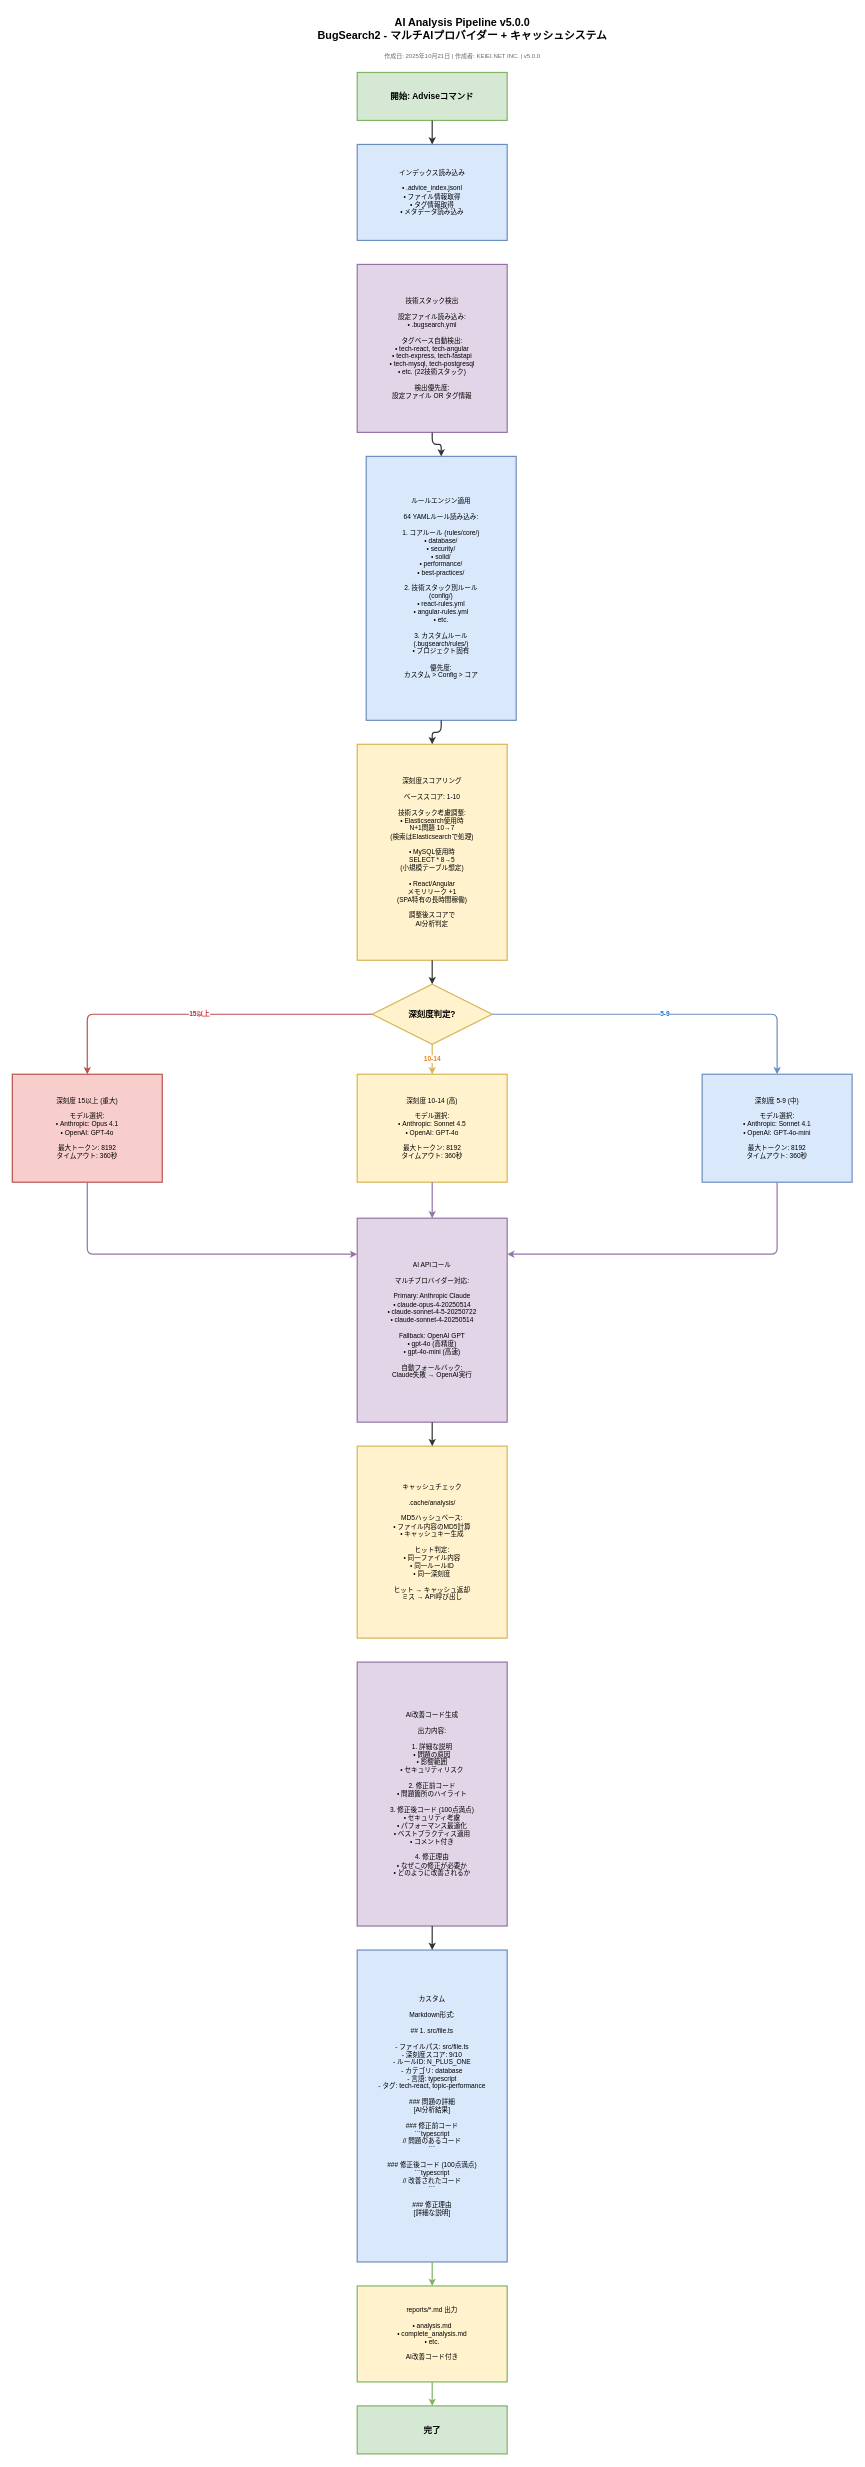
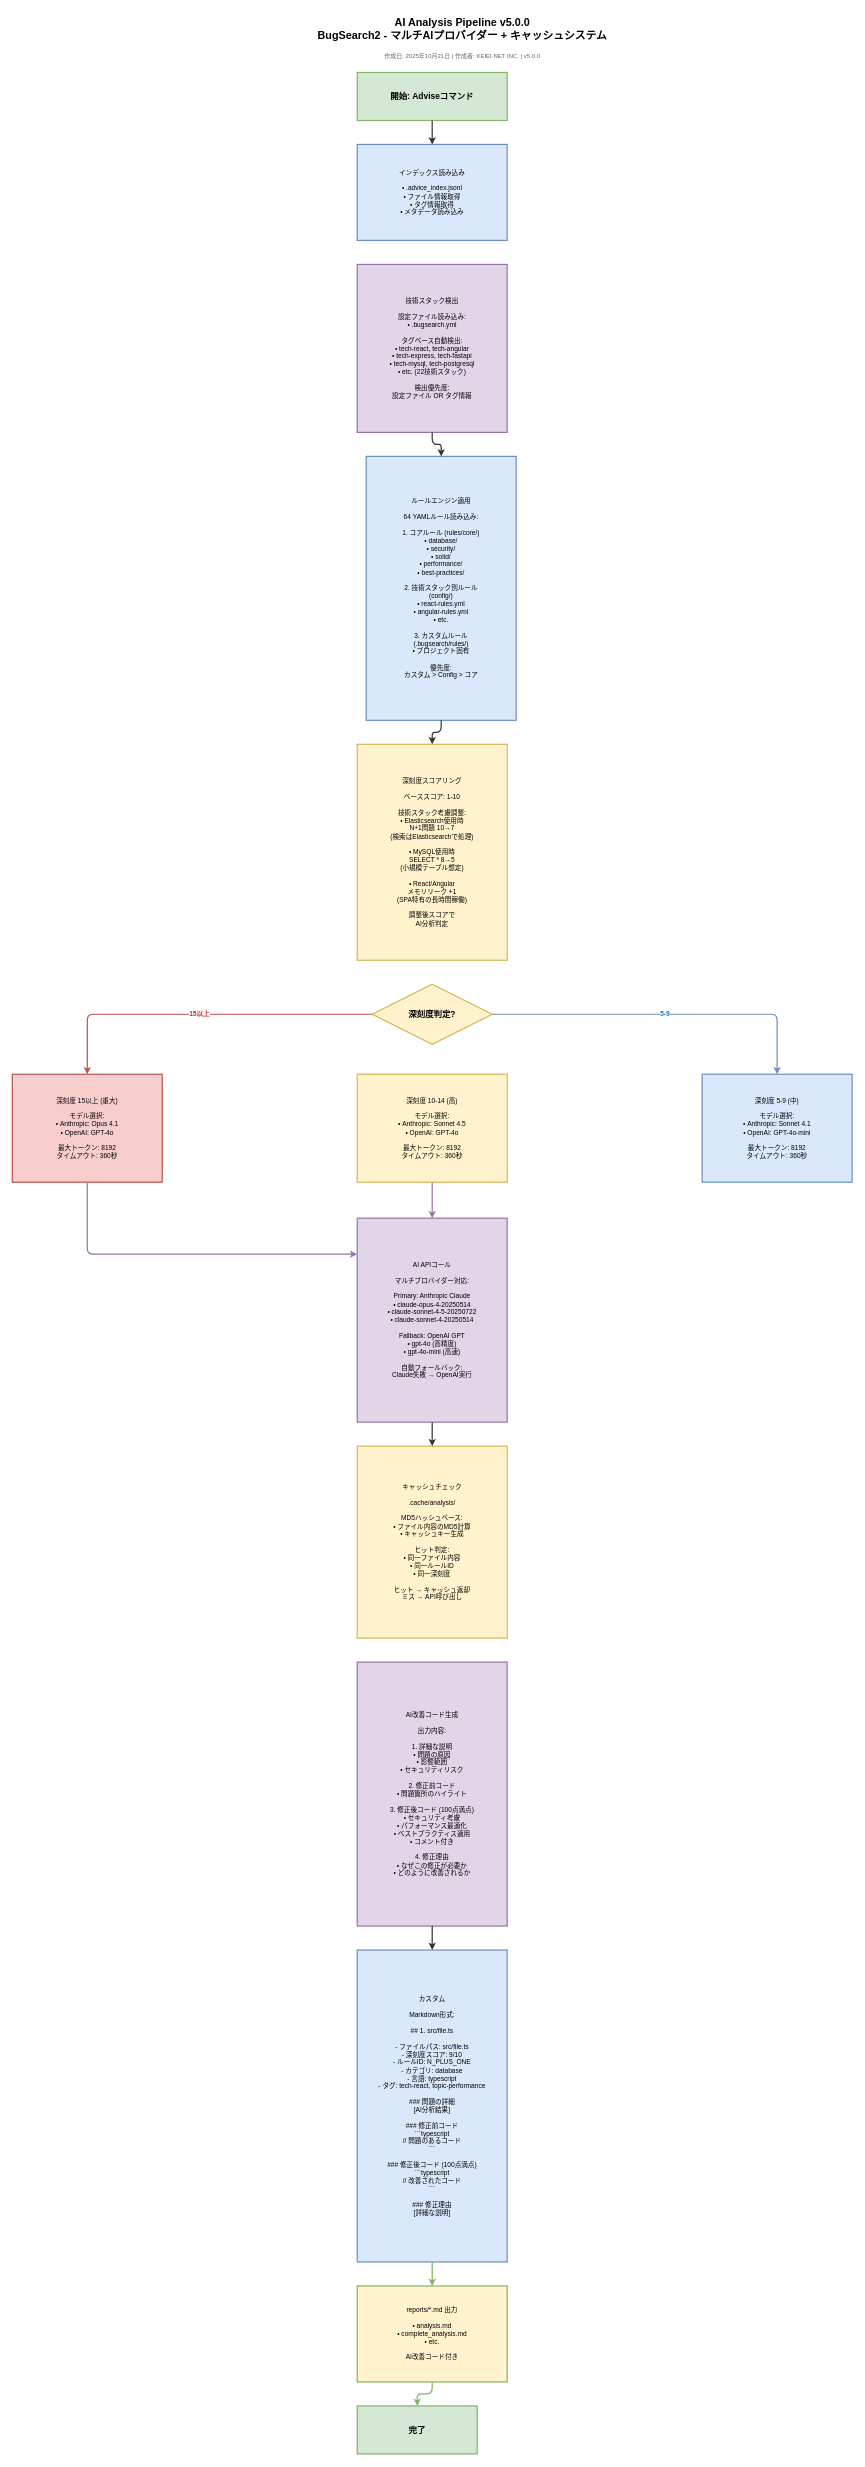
edge "深刻度スコアリング ベーススコア: 1-10 技術スタック考慮調整: • Elasticsearch使用時 N+1問題 10→7 (検索はElasticsearchで処理) • MySQL使用時 SELECT * 8→5 (小規模テーブル想定) • React/Angular メモリリーク +1 (SPA特有の長時間稼働) 調整後スコアで AI分析判定" -> "深刻度判定?": removed
edge "深刻度判定?" -> "深刻度 10-14 (高) モデル選択: • Anthropic: Sonnet 4.5 • OpenAI: GPT-4o 最大トークン: 8192 タイムアウト: 360秒": removed, label "10-14"
edge "深刻度 5-9 (中) モデル選択: • Anthropic: Sonnet 4.1 • OpenAI: GPT-4o-mini 最大トークン: 8192 タイムアウト: 360秒" -> "AI APIコール マルチプロバイダー対応: Primary: Anthropic Claude • claude-opus-4-20250514 • claude-sonnet-4-5-20250722 • claude-sonnet-4-20250514 Fallback: OpenAI GPT • gpt-4o (高精度) • gpt-4o-mini (高速) 自動フォールバック: Claude失敗 → OpenAI実行": removed
node "完了": size 150x48 -> 120x48
